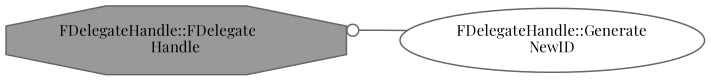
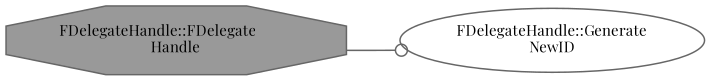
edge "FDelegateHandle::Generate NewID" -> "FDelegateHandle::FDelegate Handle": reversed
